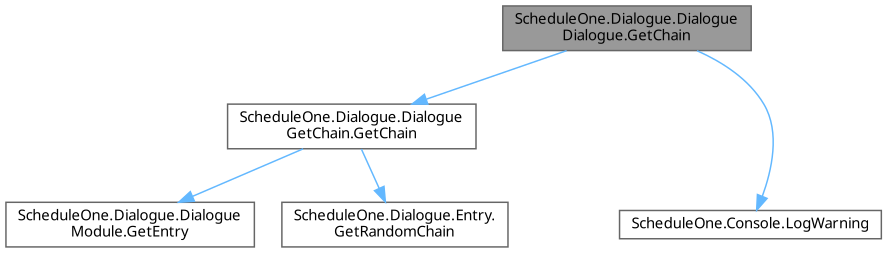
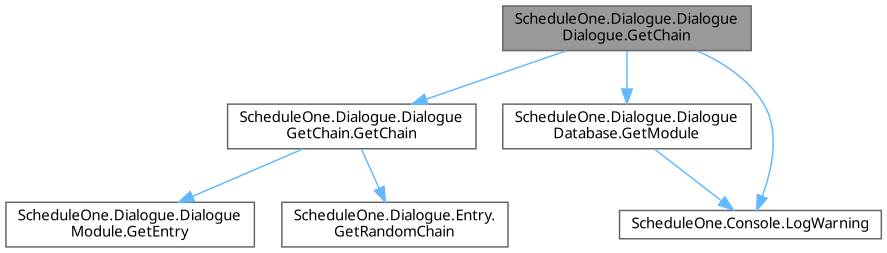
node "ScheduleOne.Dialogue.Dialogue Database.GetModule": added
